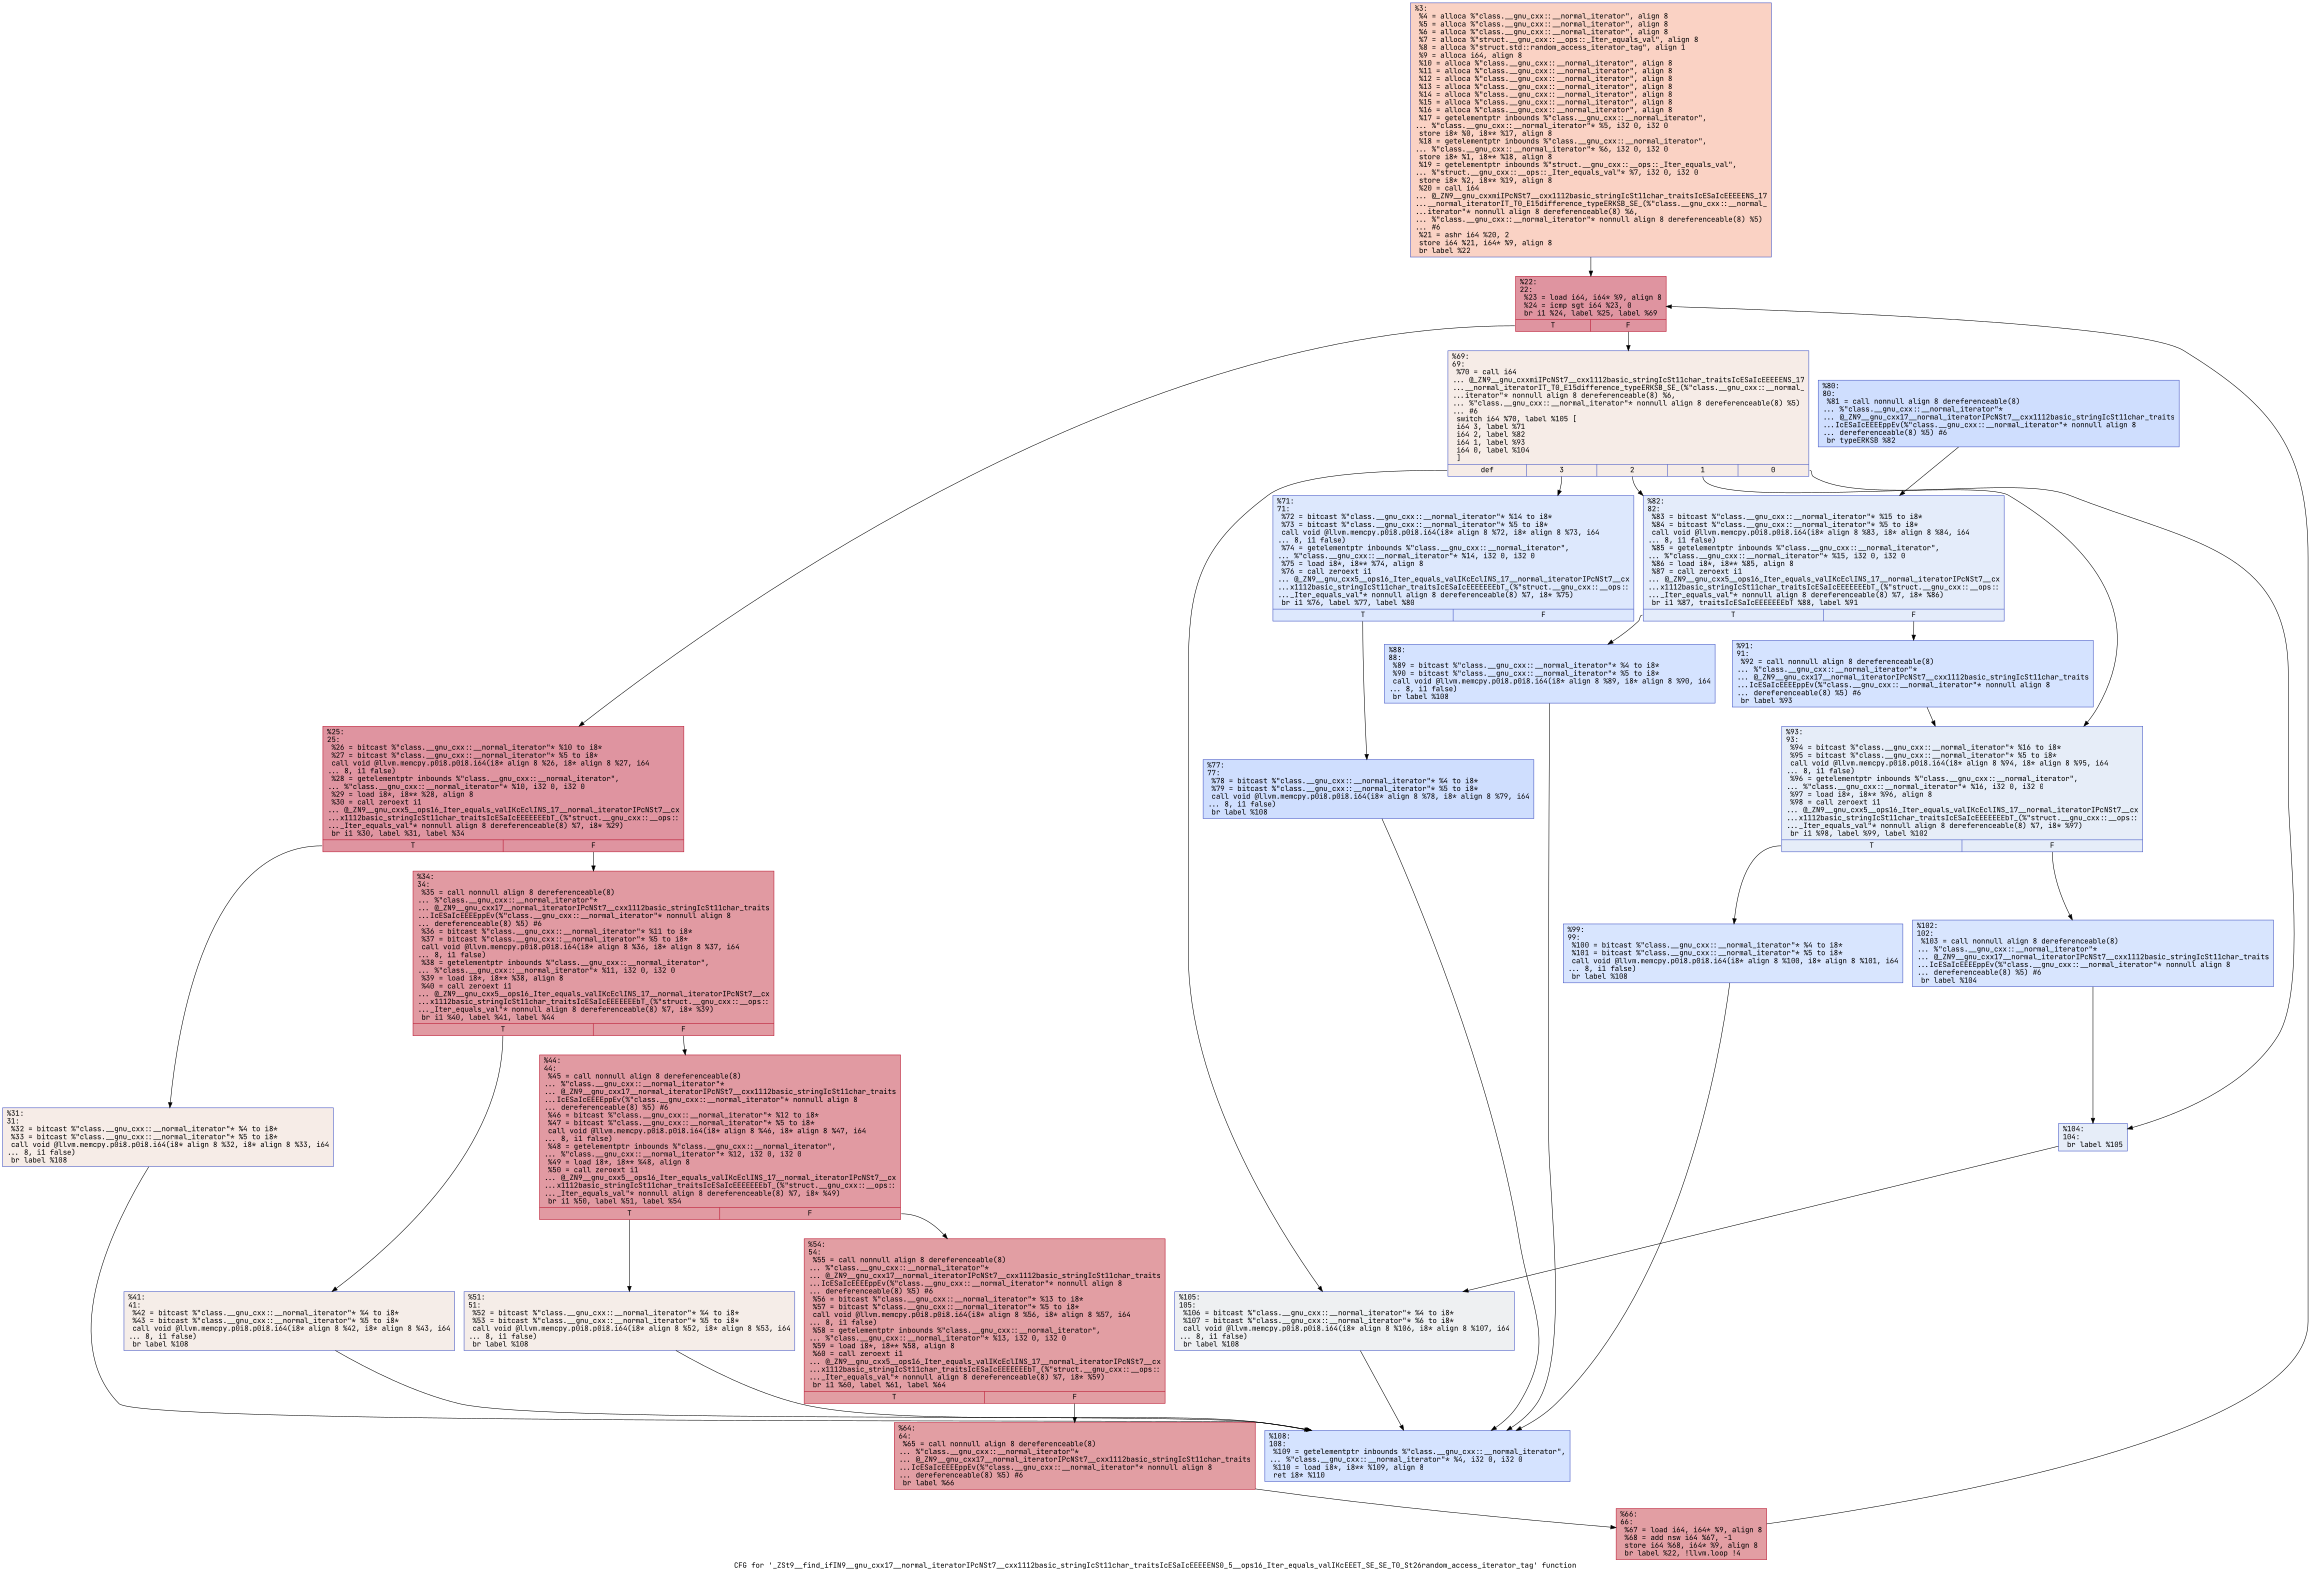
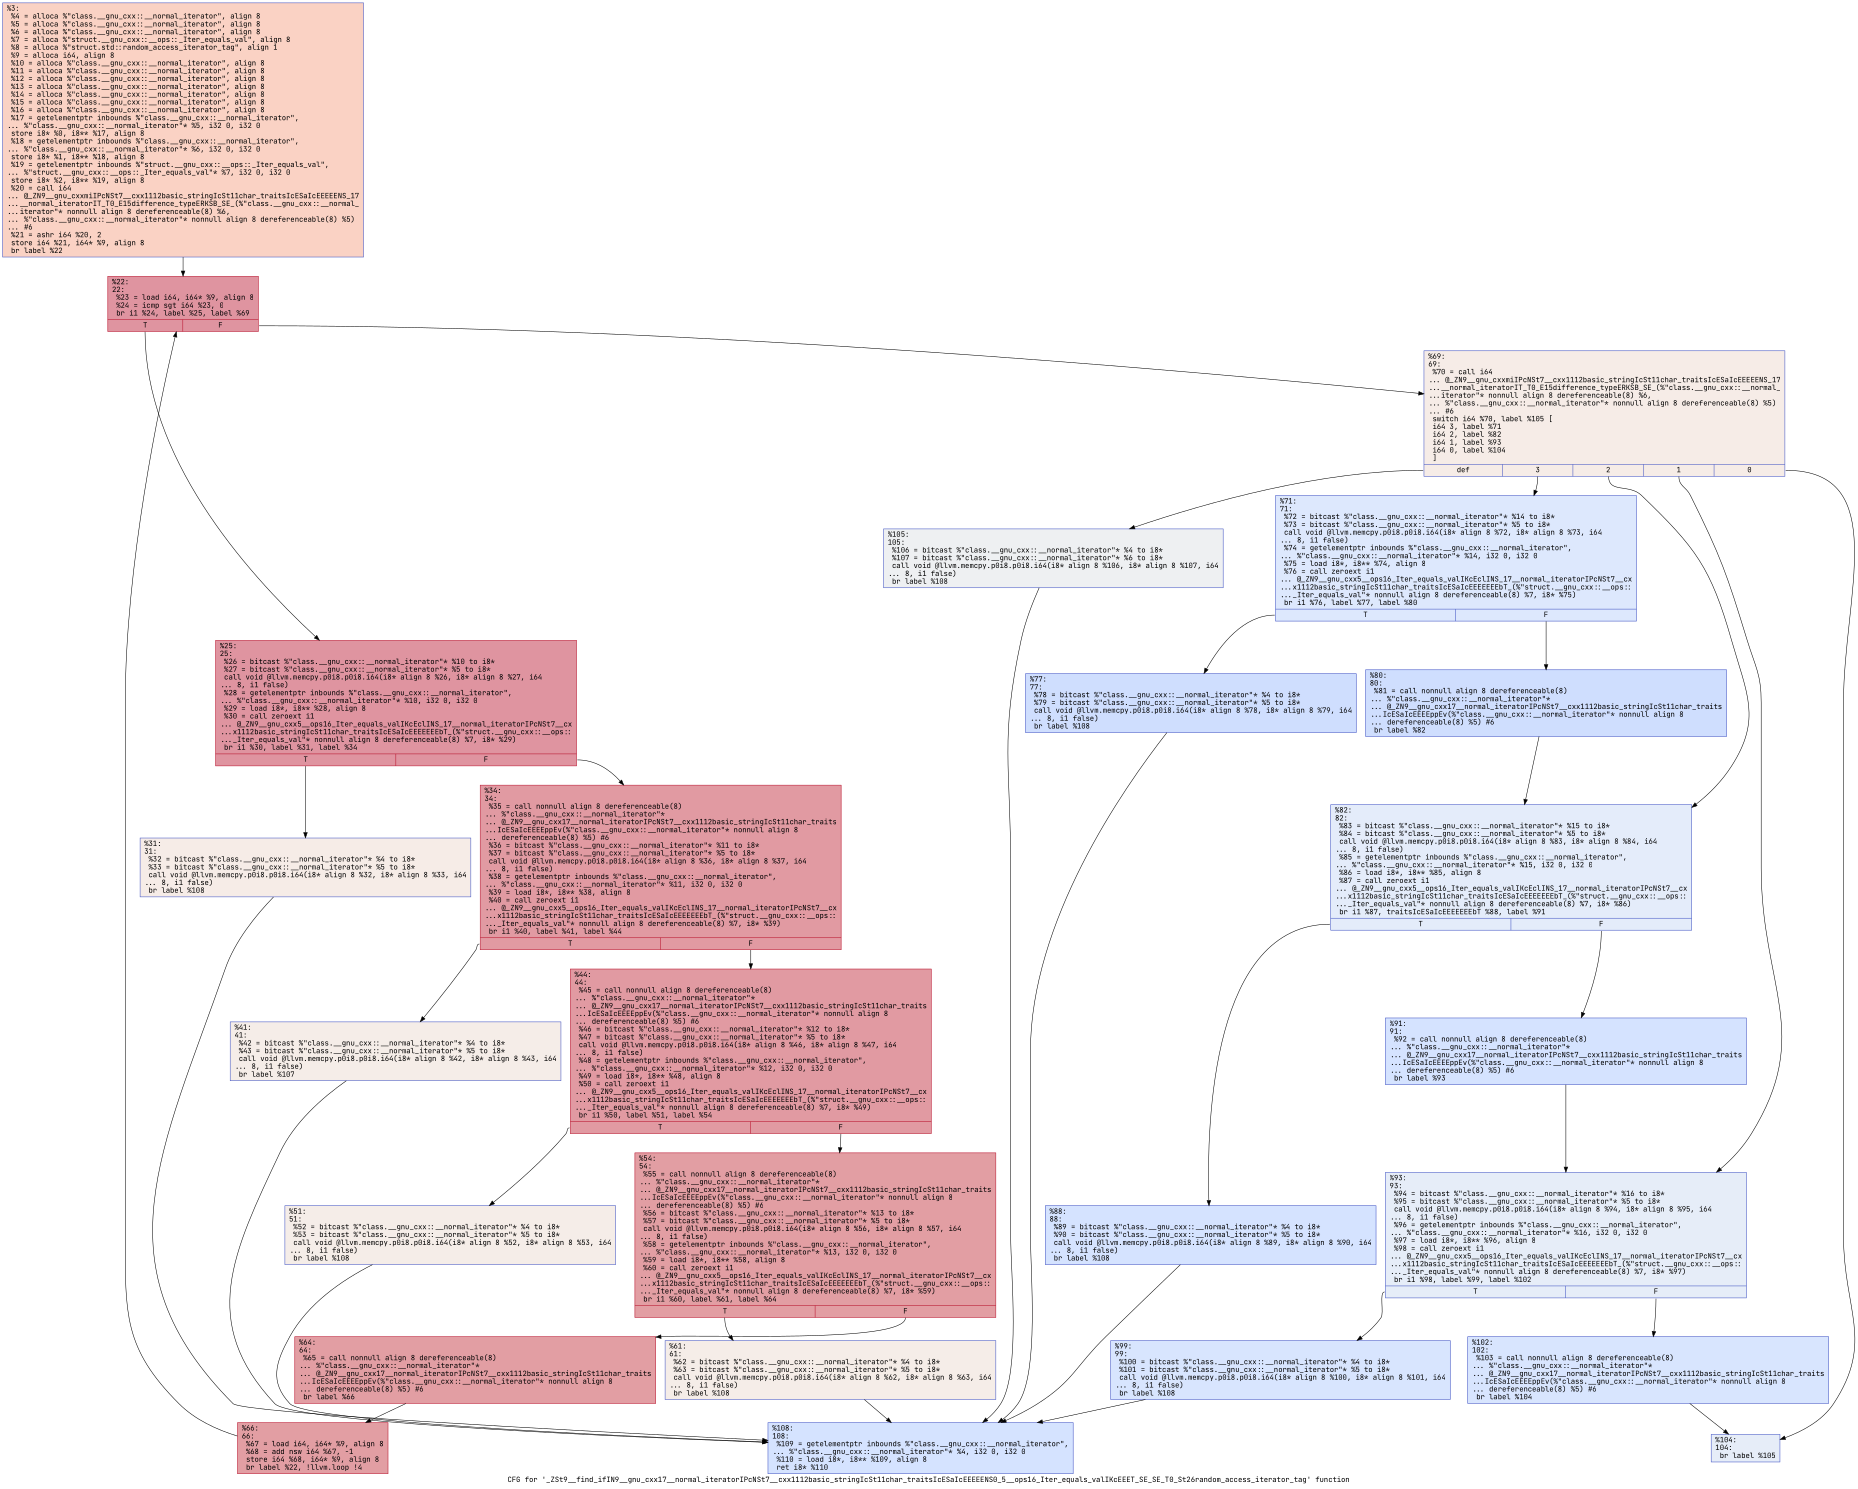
node "%80:": text "br typeERKSB %82" -> "br label %82"
edge "%71:" -> "%80:": added
edge "%104:" -> "%105:": removed
node "%41:": text "br label %108" -> "br label %107"
node "%61:": added
